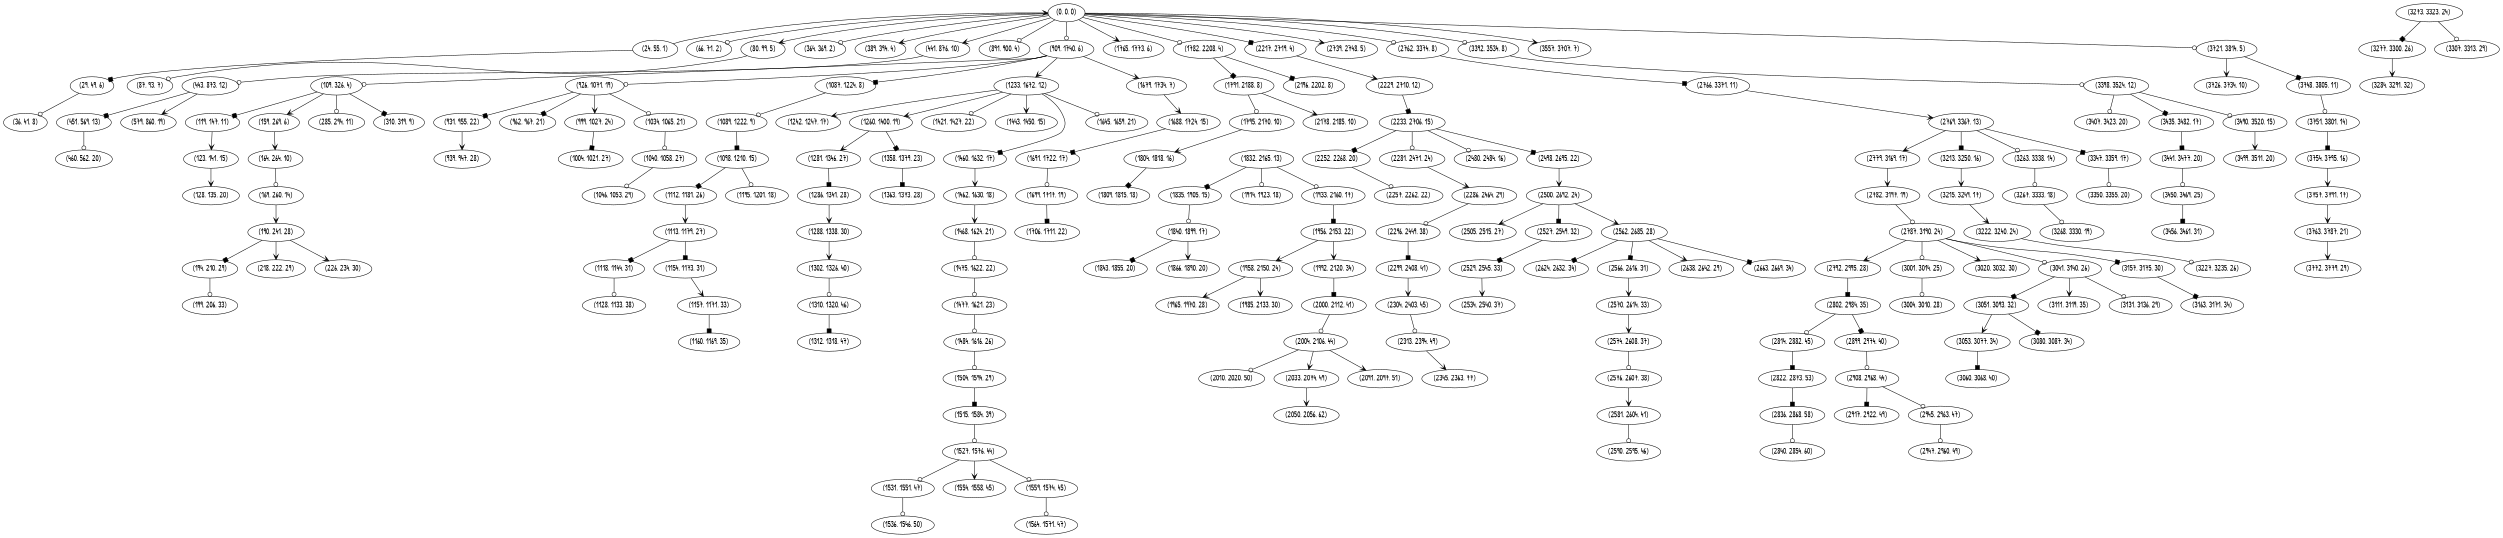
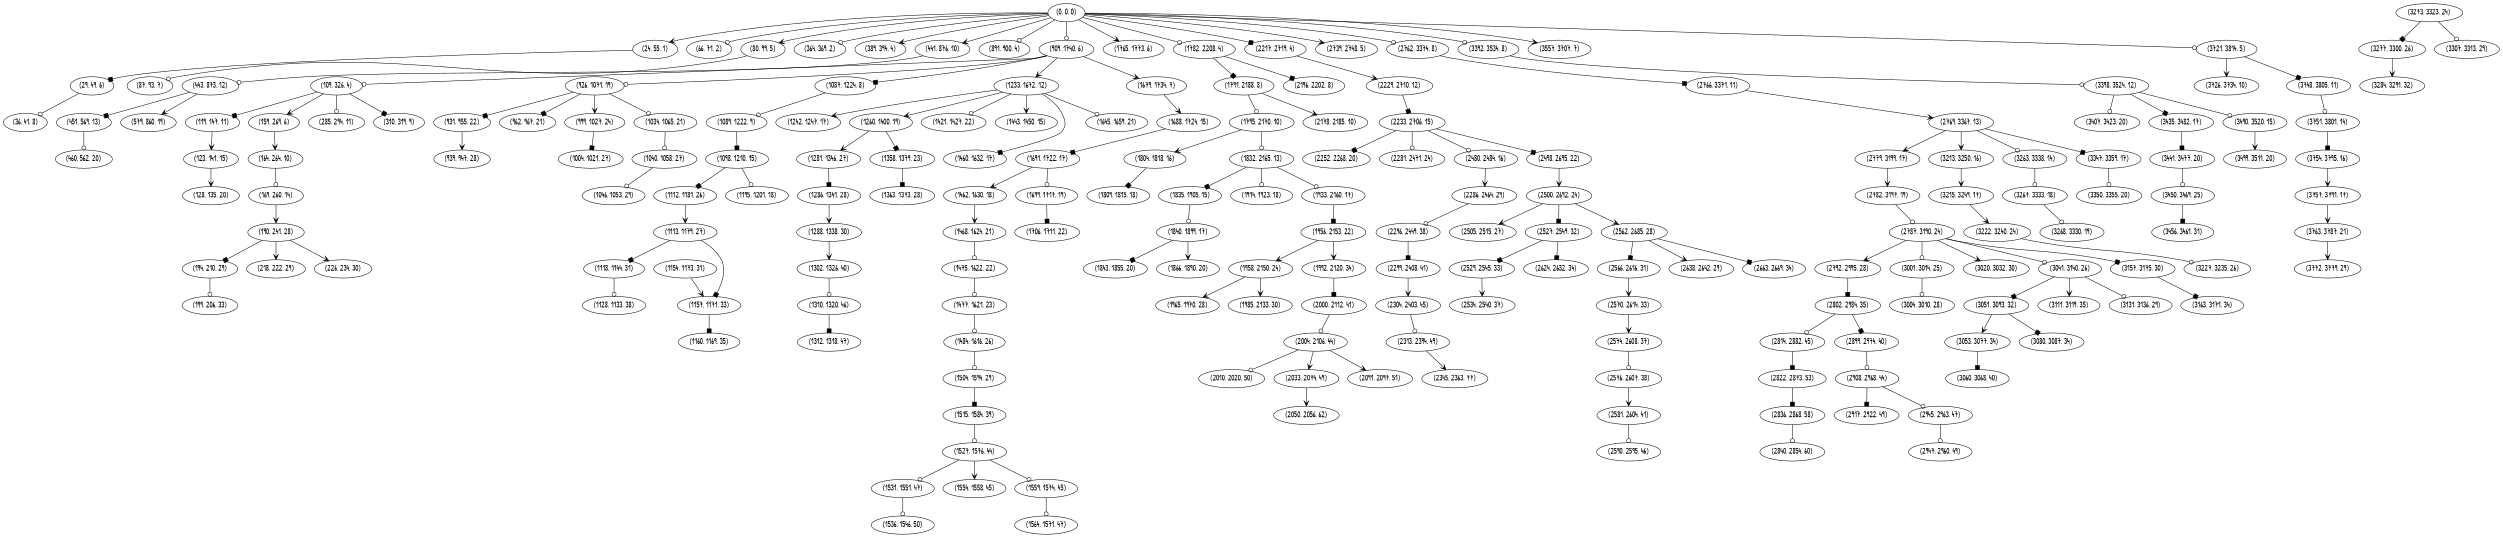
edge "(24, 55, 1)" -> "(0, 0, 0)": reversed
edge "(2769, 3367, 13)" -> "(3213, 3250, 16)": arrowhead box -> vee
edge "(1795, 2170, 10)" -> "(1832, 2165, 13)": added
node "(2779, 3169, 17)": label "(2779, 3169, 17)" -> "(2779, 3199, 17)"
edge "(1460, 1632, 17)" -> "(1462, 1630, 18)": now "(1691, 1722, 17)" -> "(1462, 1630, 18)"
edge "(2281, 2471, 24)" -> "(2286, 2464, 29)": now "(2480, 2484, 16)" -> "(2286, 2464, 29)"
node "(2257, 2262, 22)": removed
edge "(1113, 1179, 27)" -> "(1154, 1173, 31)": now "(1113, 1179, 27)" -> "(1157, 1171, 33)"
edge "(2562, 2685, 28)" -> "(2624, 2632, 34)": now "(2527, 2549, 32)" -> "(2624, 2632, 34)"
